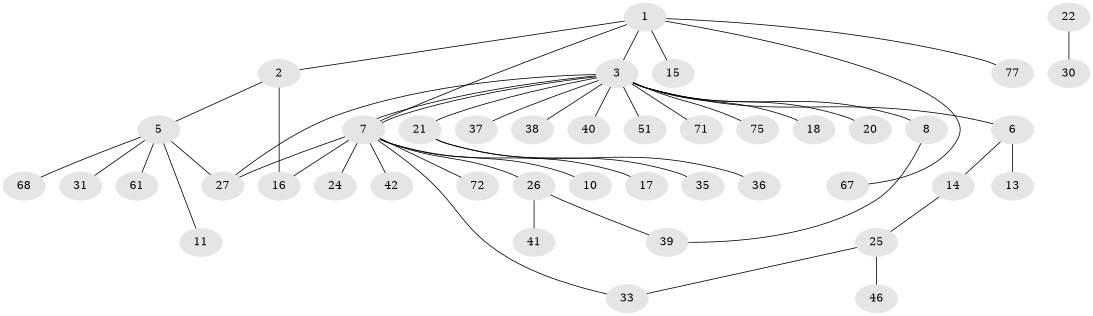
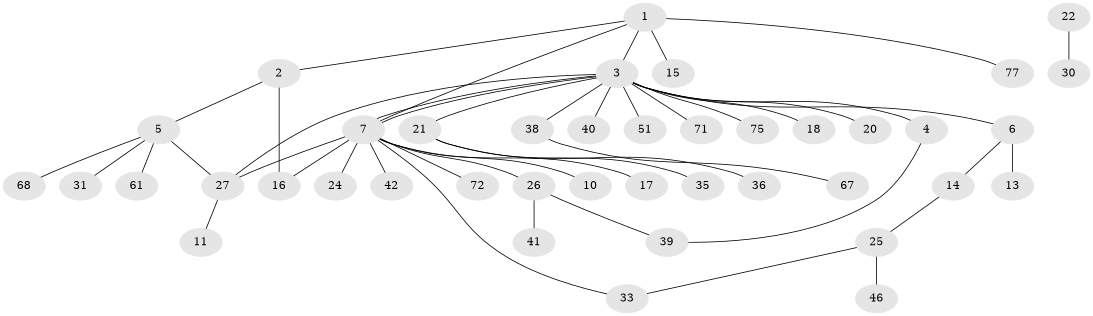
edge "1" -- "67": now "38" -- "67"
node "37": removed
node "8": label "8" -> "4"
edge "5" -- "11": now "27" -- "11"
